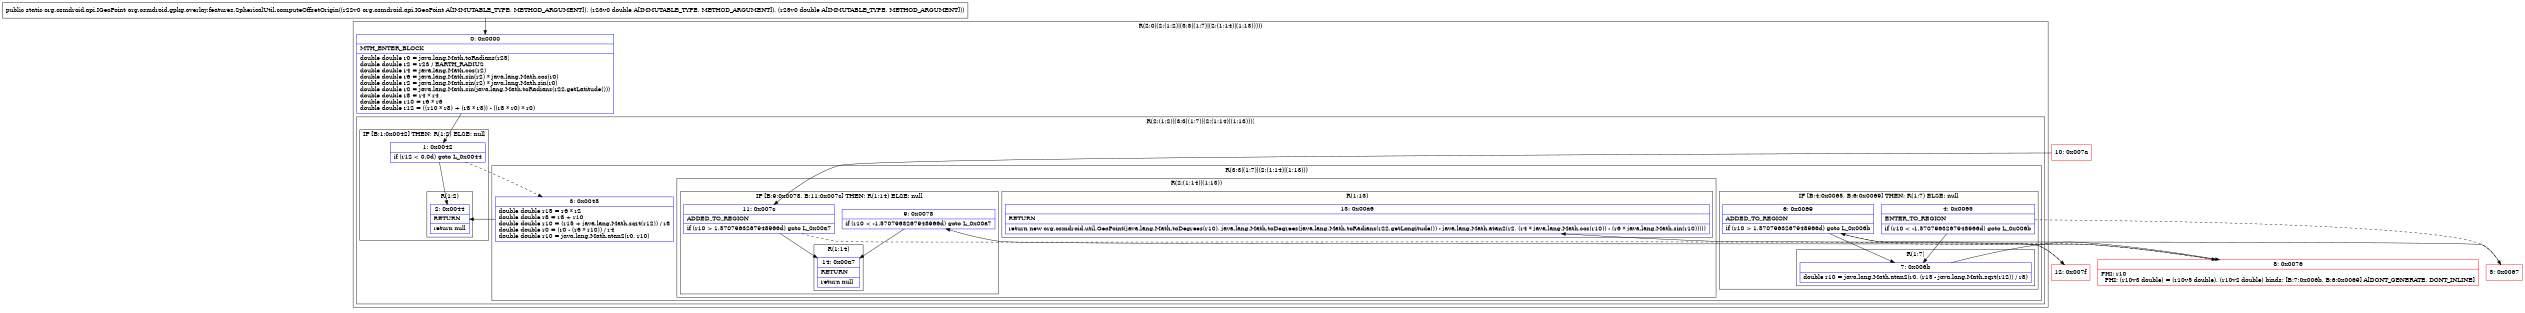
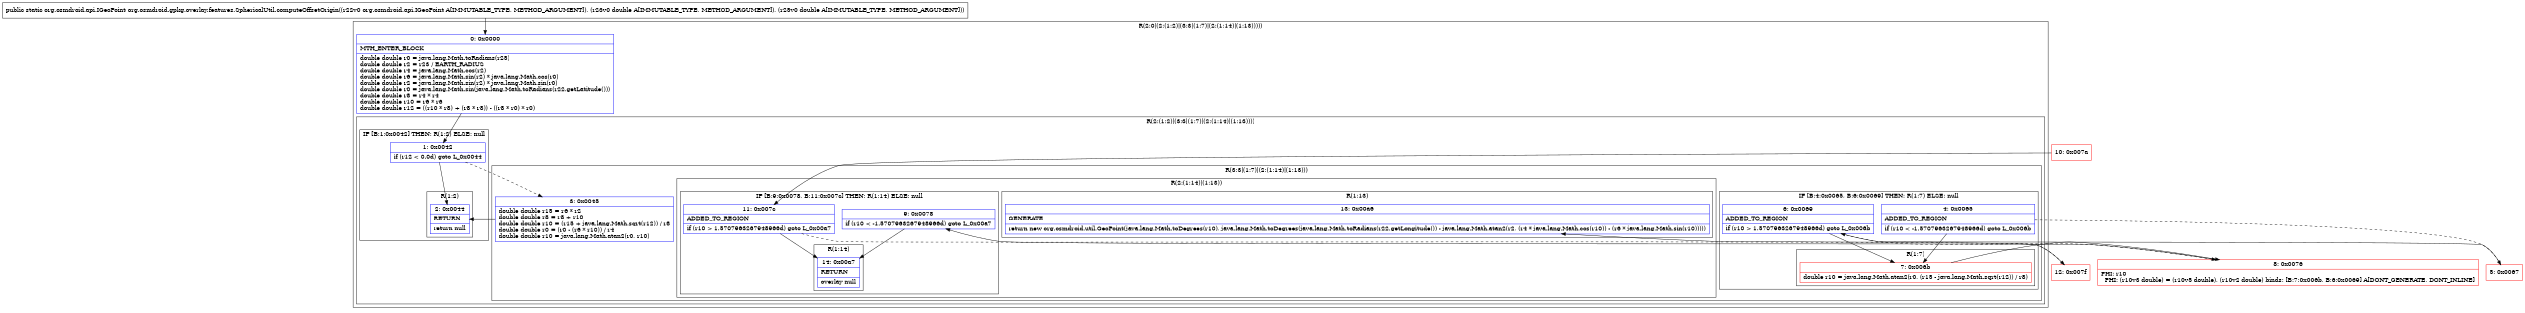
node "13: 0x00a6": text "RETURN" -> "GENERATE"
node "4: 0x0065": text "ENTER_TO_REGION" -> "ADDED_TO_REGION"
node "7: 0x006b": color blue -> red
node "14: 0x00a7": text "return null" -> "overlay null"
